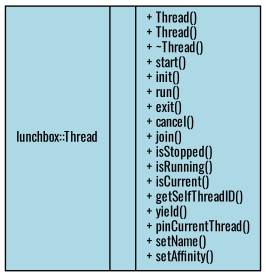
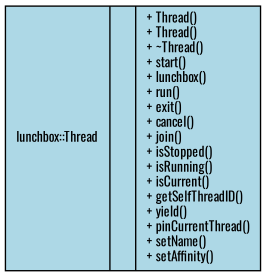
node "lunchbox::Thread": text "+ init()" -> "+ lunchbox()"
